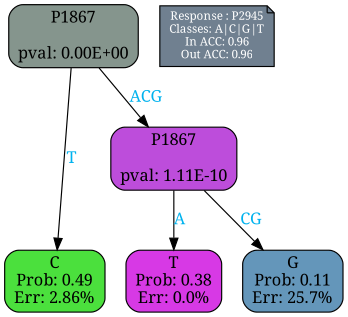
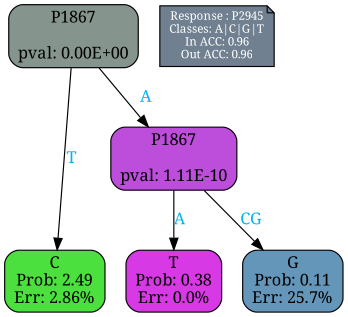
edge "P1867 pval: 0.00E+00" -> "P1867 pval: 1.11E-10": label "ACG" -> "A"
node "C Prob: 0.49 Err: 2.86%": label "C Prob: 0.49 Err: 2.86%" -> "C Prob: 2.49 Err: 2.86%"
